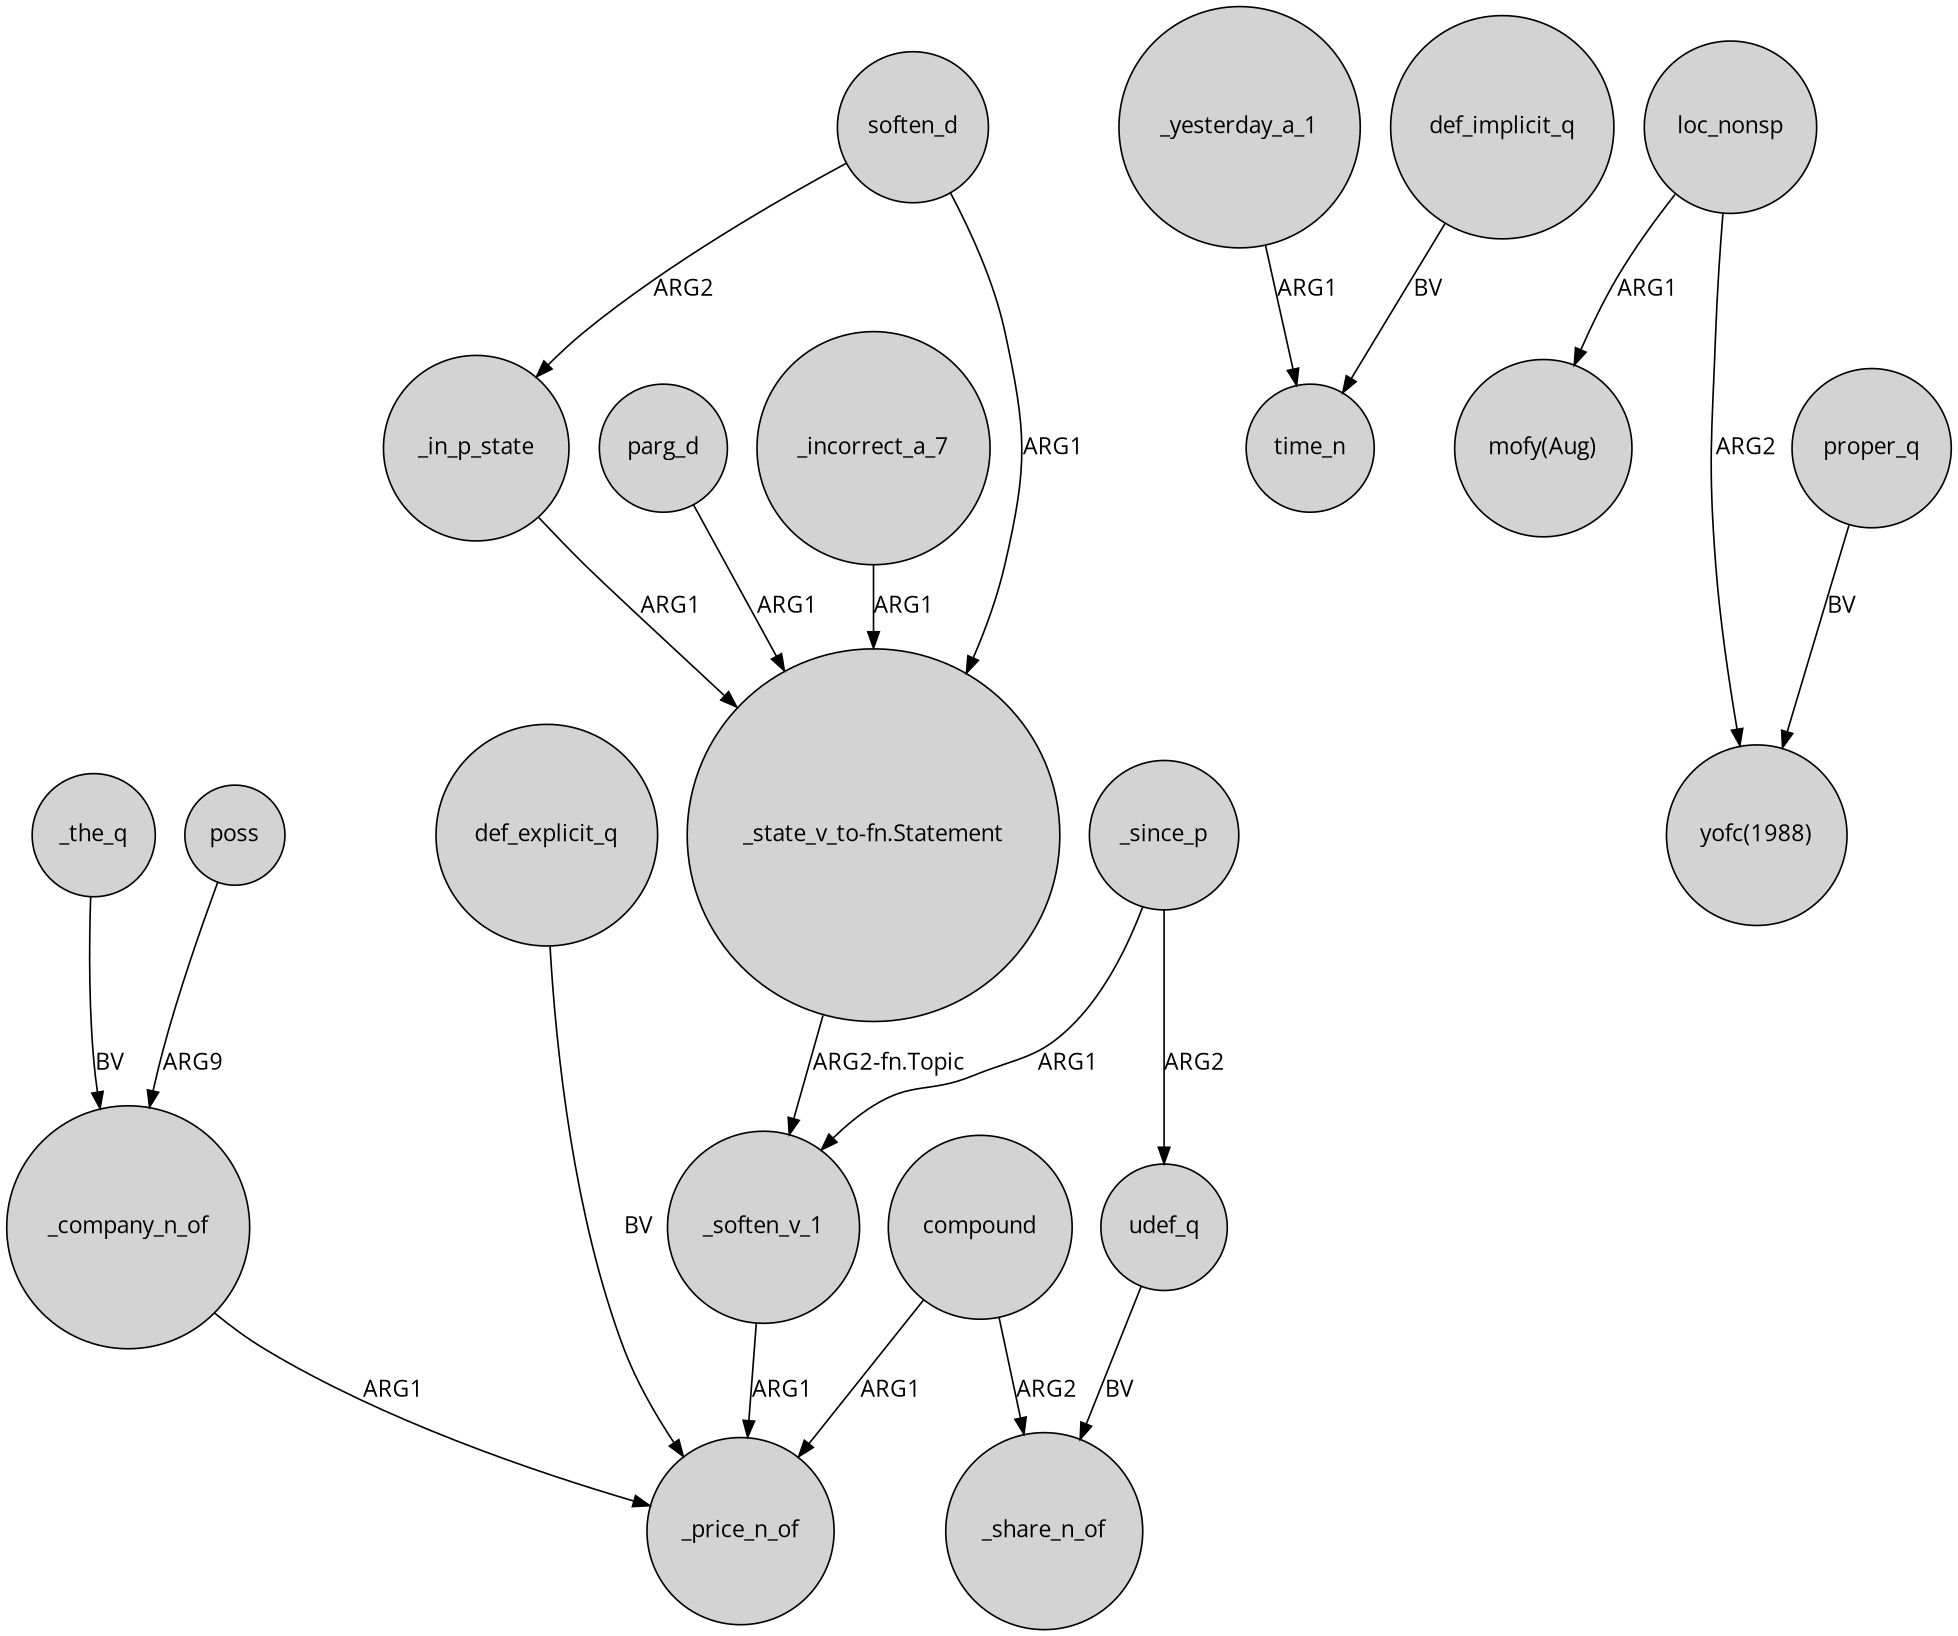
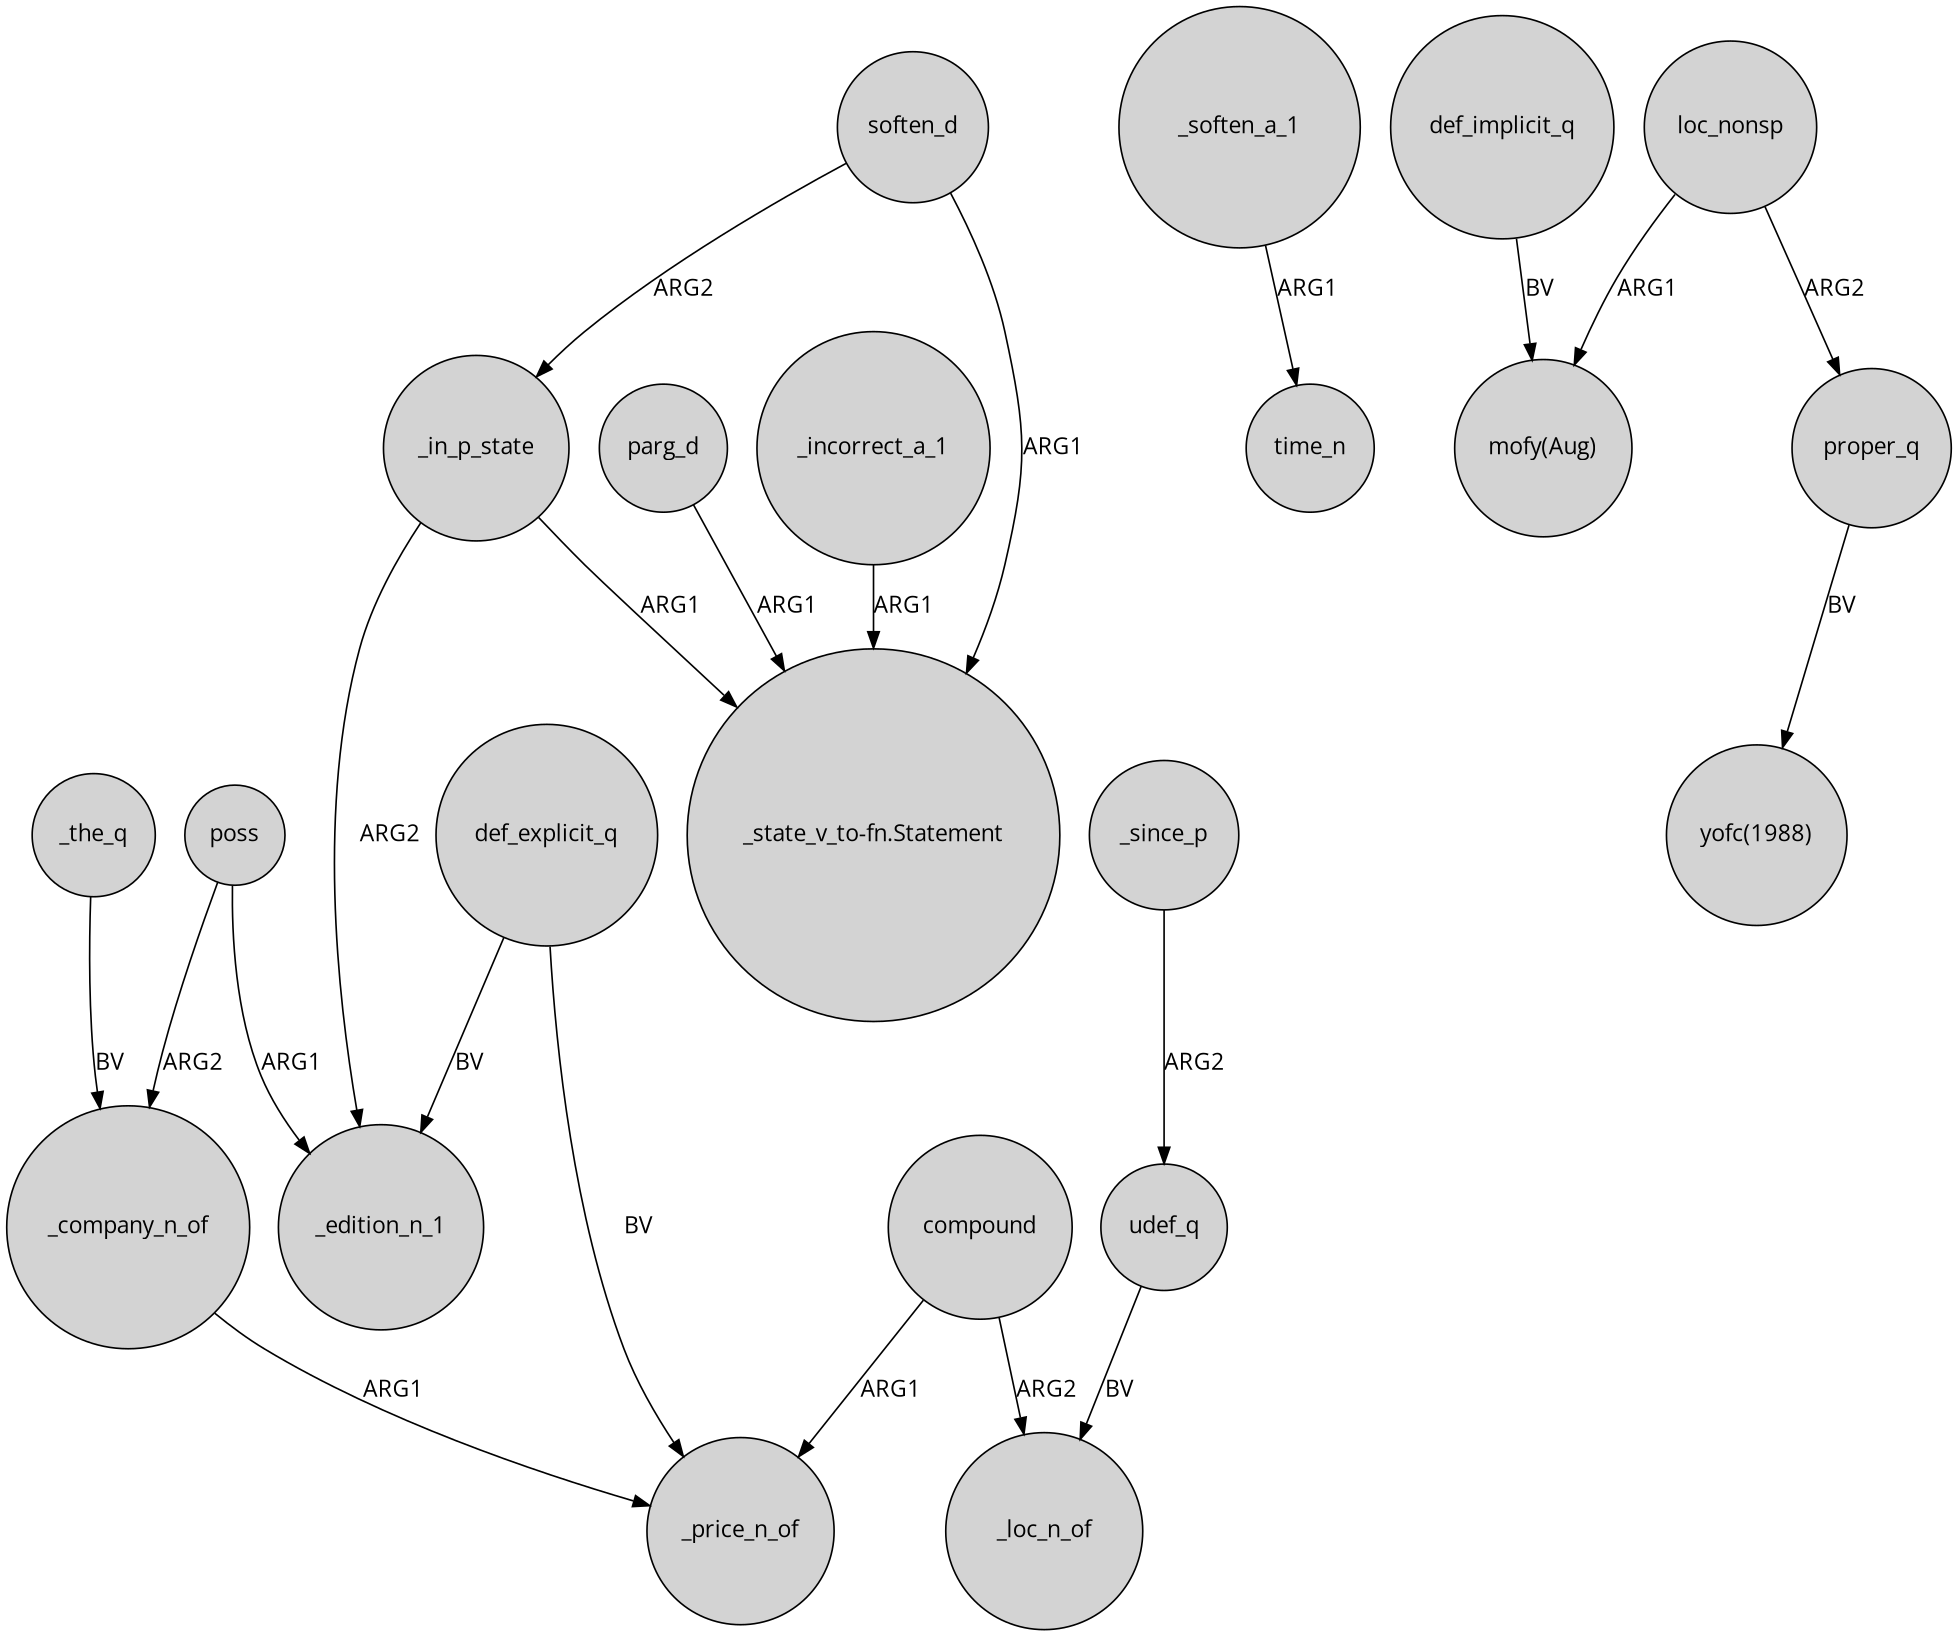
node "_yesterday_a_1": label "_yesterday_a_1" -> "_soften_a_1"
edge "def_implicit_q" -> "time_n": now "def_implicit_q" -> "mofy(Aug)"
node "_incorrect_a_7": label "_incorrect_a_7" -> "_incorrect_a_1"
edge "loc_nonsp" -> "yofc(1988)": now "loc_nonsp" -> "proper_q"
edge "poss" -> "_company_n_of": label "ARG9" -> "ARG2"
node "_edition_n_1": added
node "_soften_v_1": removed
node "_share_n_of": label "_share_n_of" -> "_loc_n_of"
